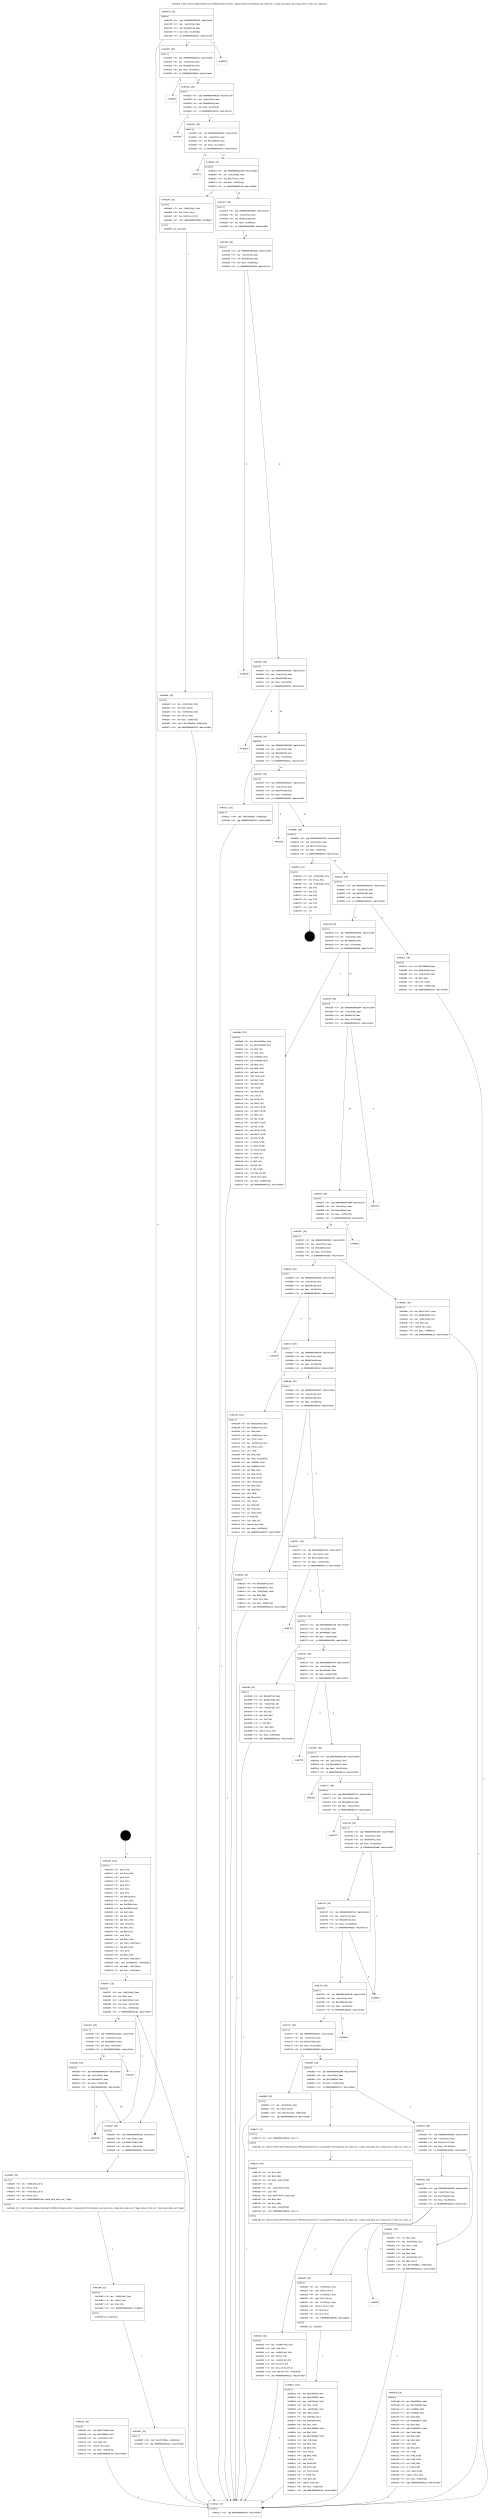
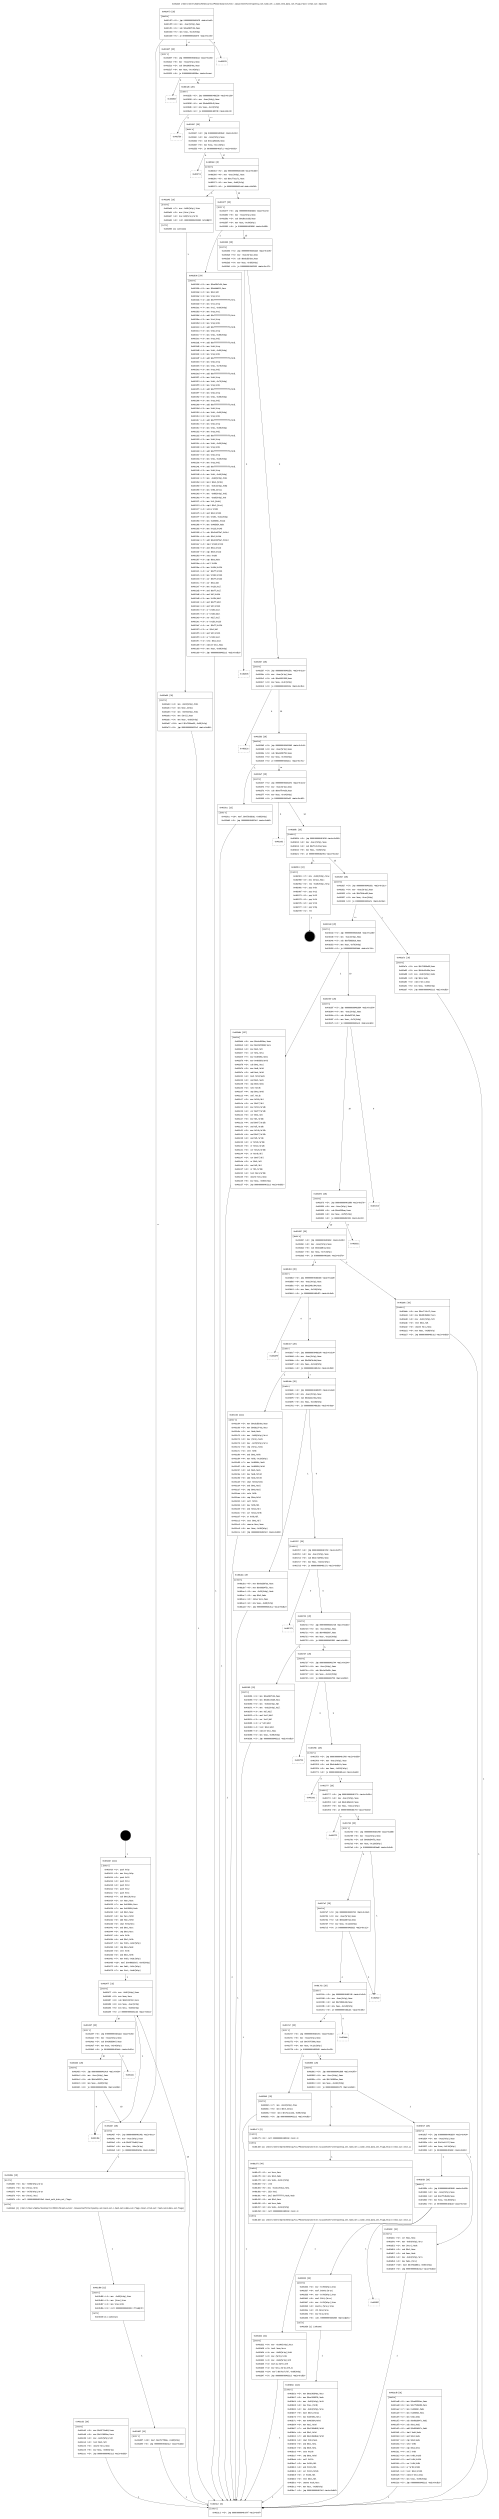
node "0x401896 [376]": added
